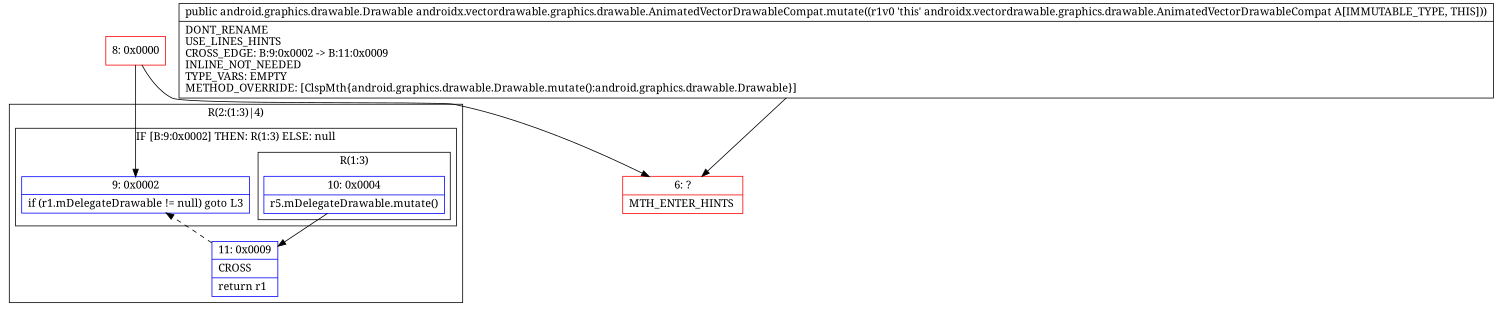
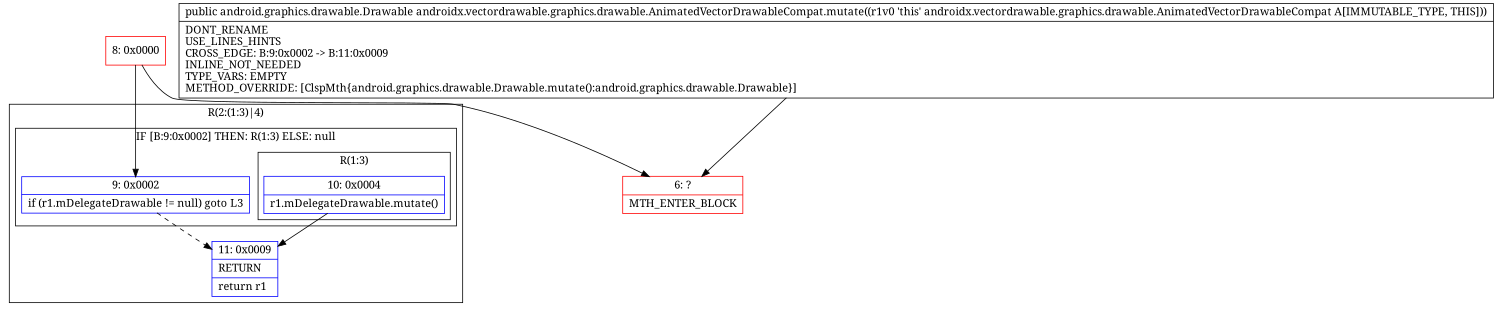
node "10: 0x0004": text "r5.mDelegateDrawable.mutate()" -> "r1.mDelegateDrawable.mutate()"
node "6: ?": text "MTH_ENTER_HINTS" -> "MTH_ENTER_BLOCK"
edge "11: 0x0009" -> "9: 0x0002": reversed
node "11: 0x0009": text "CROSS" -> "RETURN"
